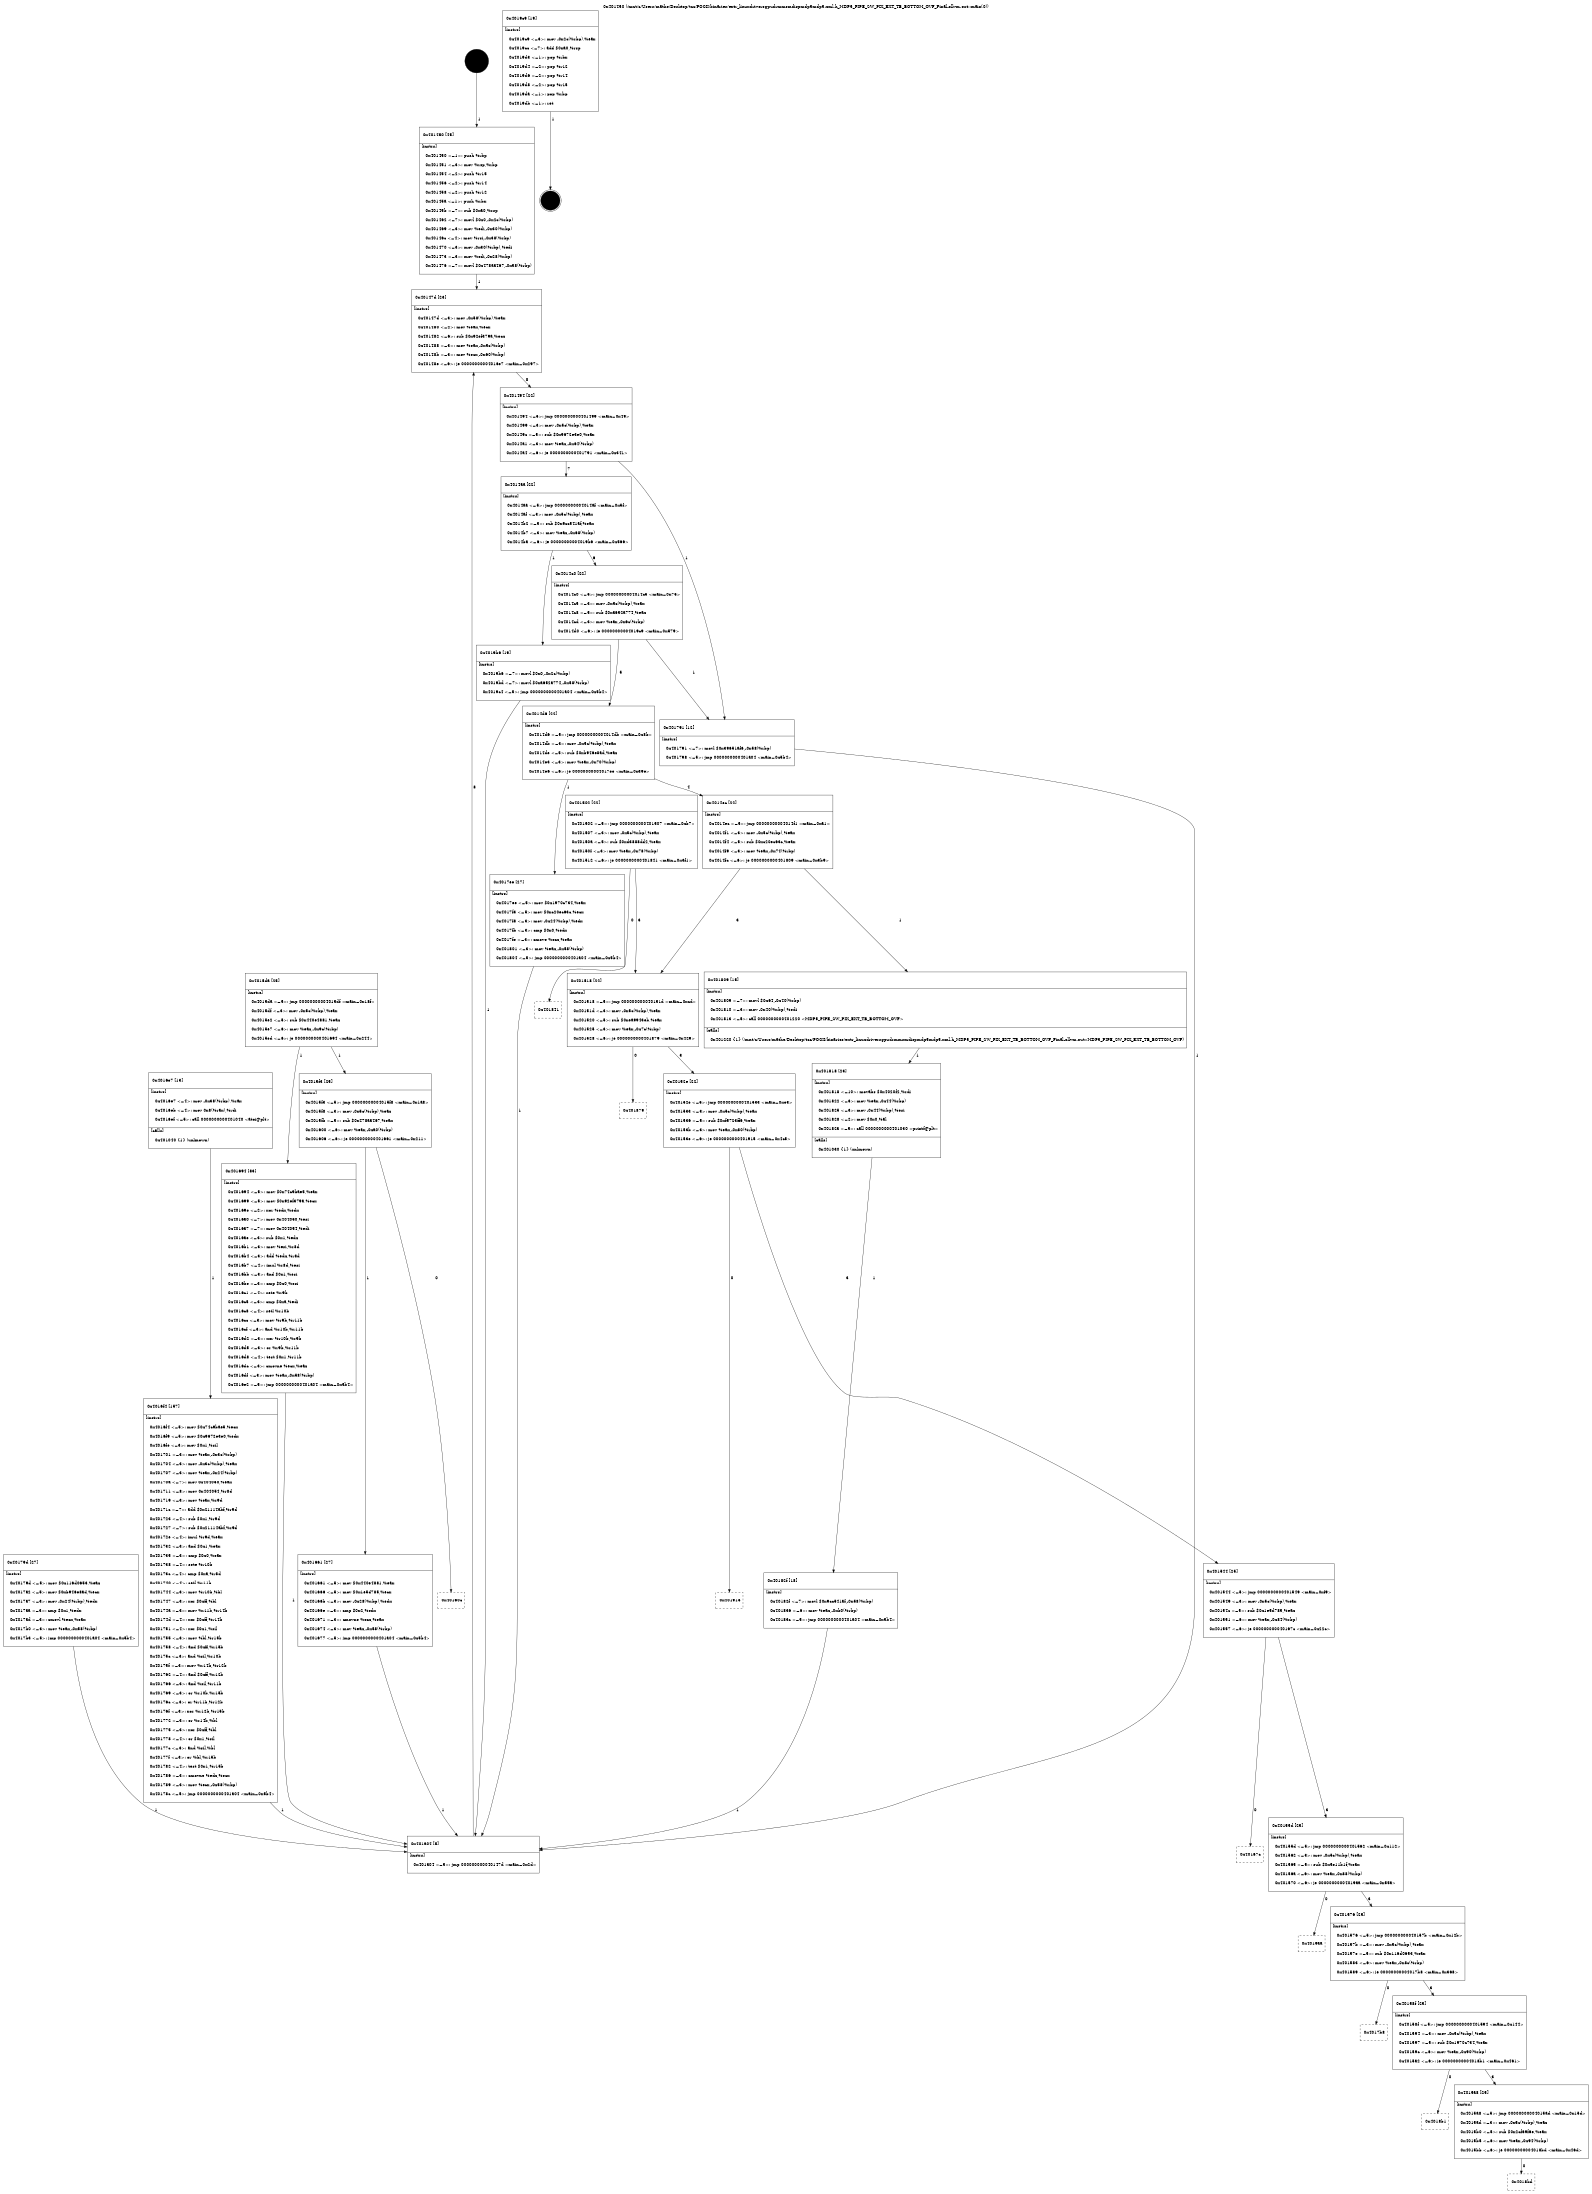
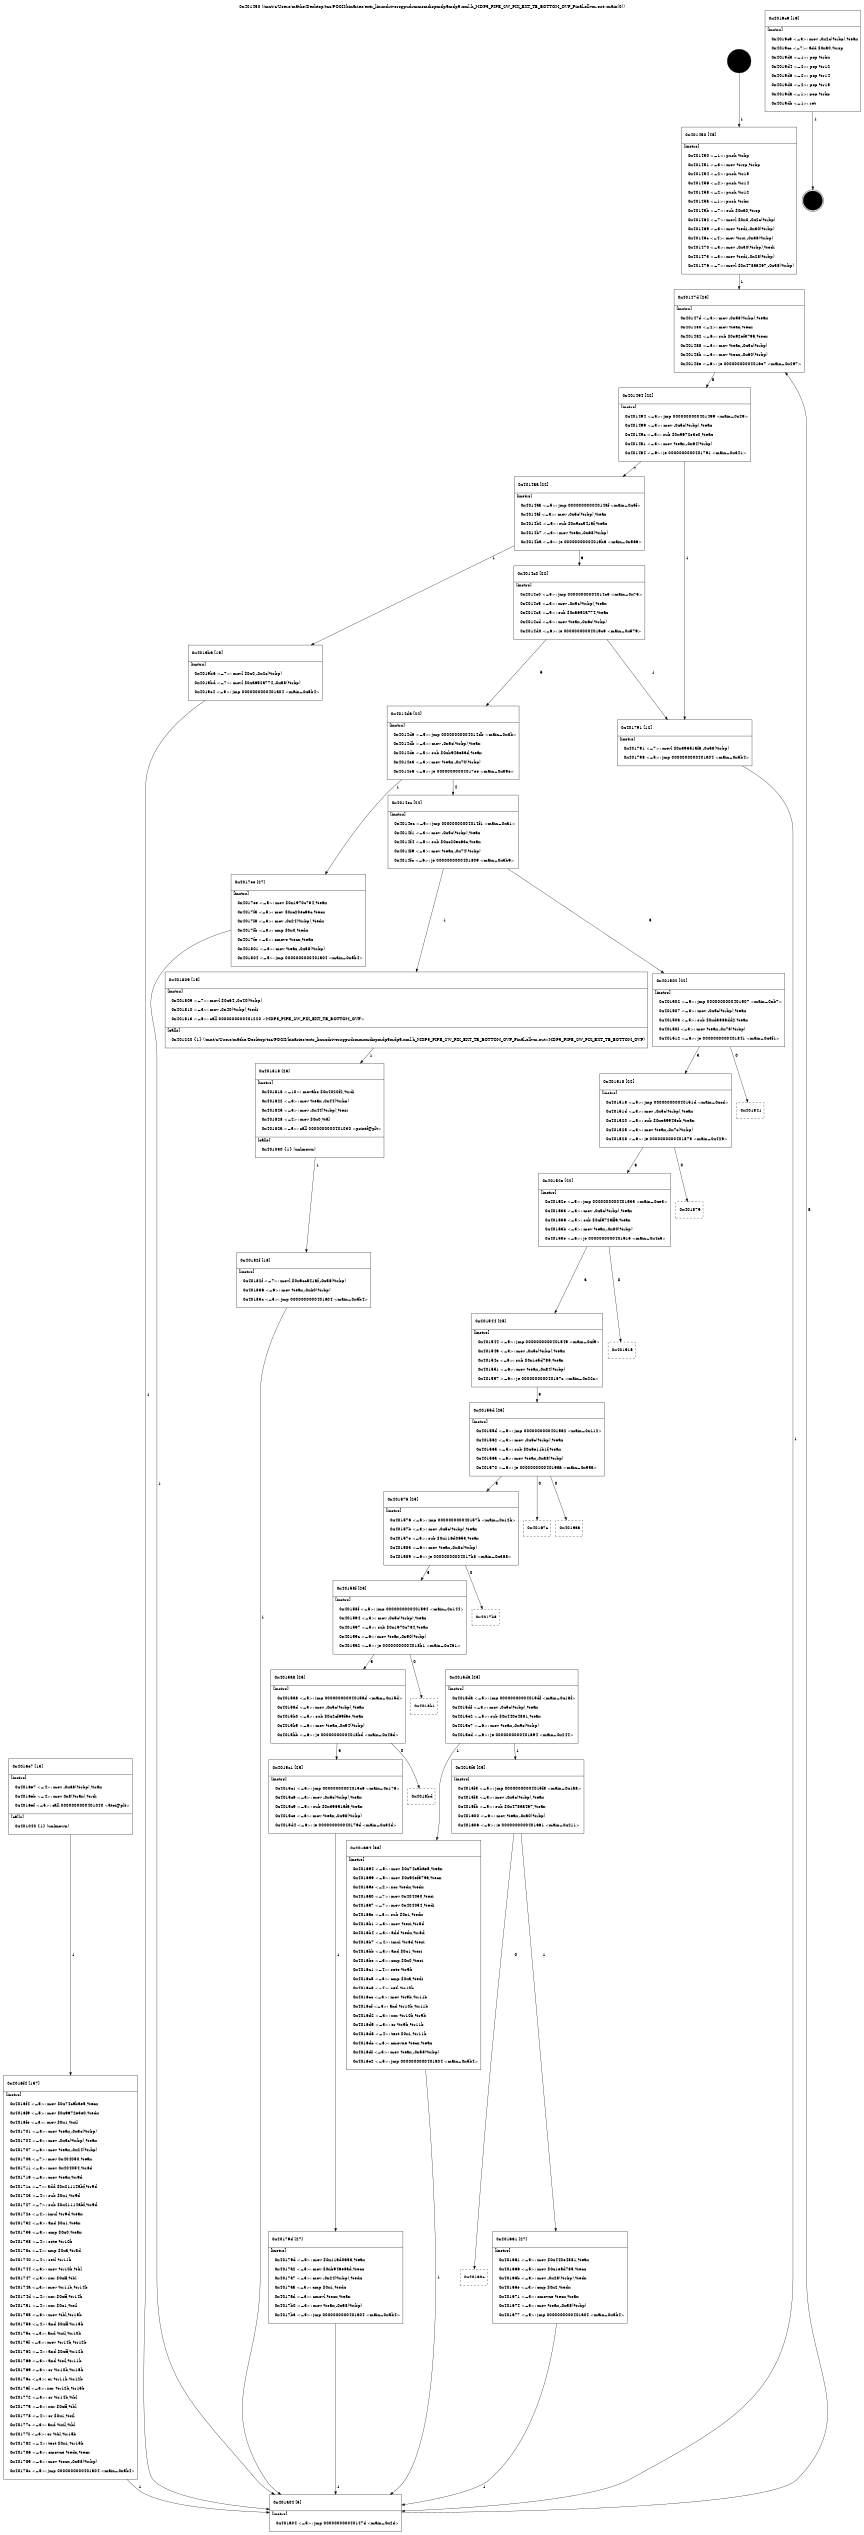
edge "0x4014ec [22]" -> "0x401518 [22]": now "0x4014ec [22]" -> "0x401502 [22]"
edge "0x401544 [25]" -> "0x40167c": now "0x40155d [25]" -> "0x40167c"
node "0x4015c1 [25]": added
